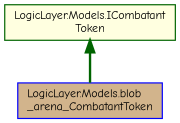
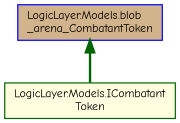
edge "LogicLayer.Models.blob _arena_CombatantToken" -> "LogicLayer.Models.ICombatant Token": reversed
